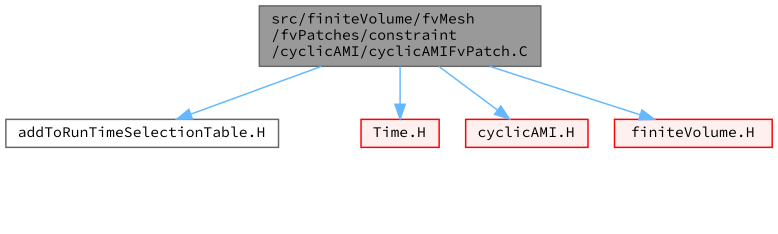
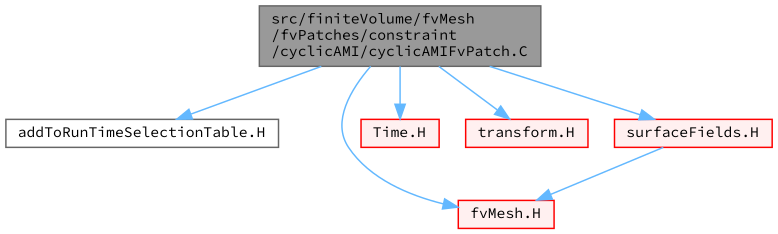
node "cyclicAMI.H": label "cyclicAMI.H" -> "transform.H"
node "finiteVolume.H": label "finiteVolume.H" -> "surfaceFields.H"
node "fvMesh.H": added
